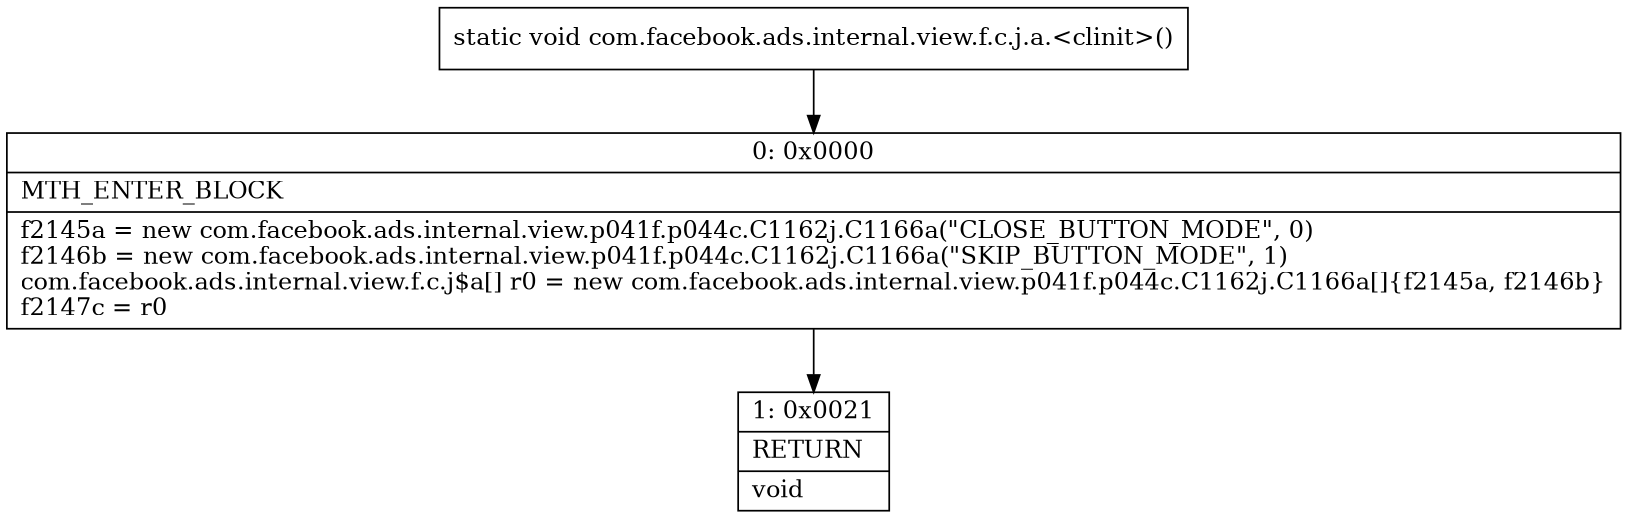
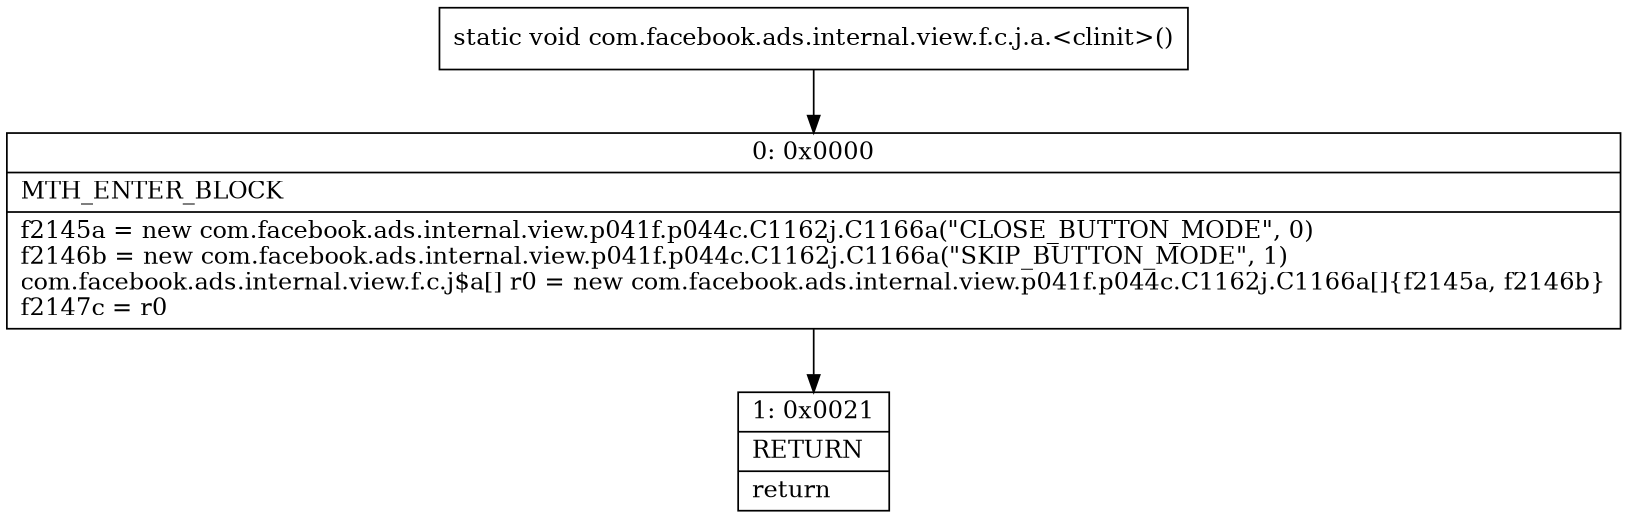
node "1: 0x0021": text "void" -> "return"
